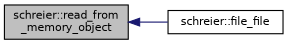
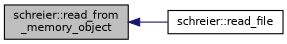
node "schreier::file_file": label "schreier::file_file" -> "schreier::read_file"
